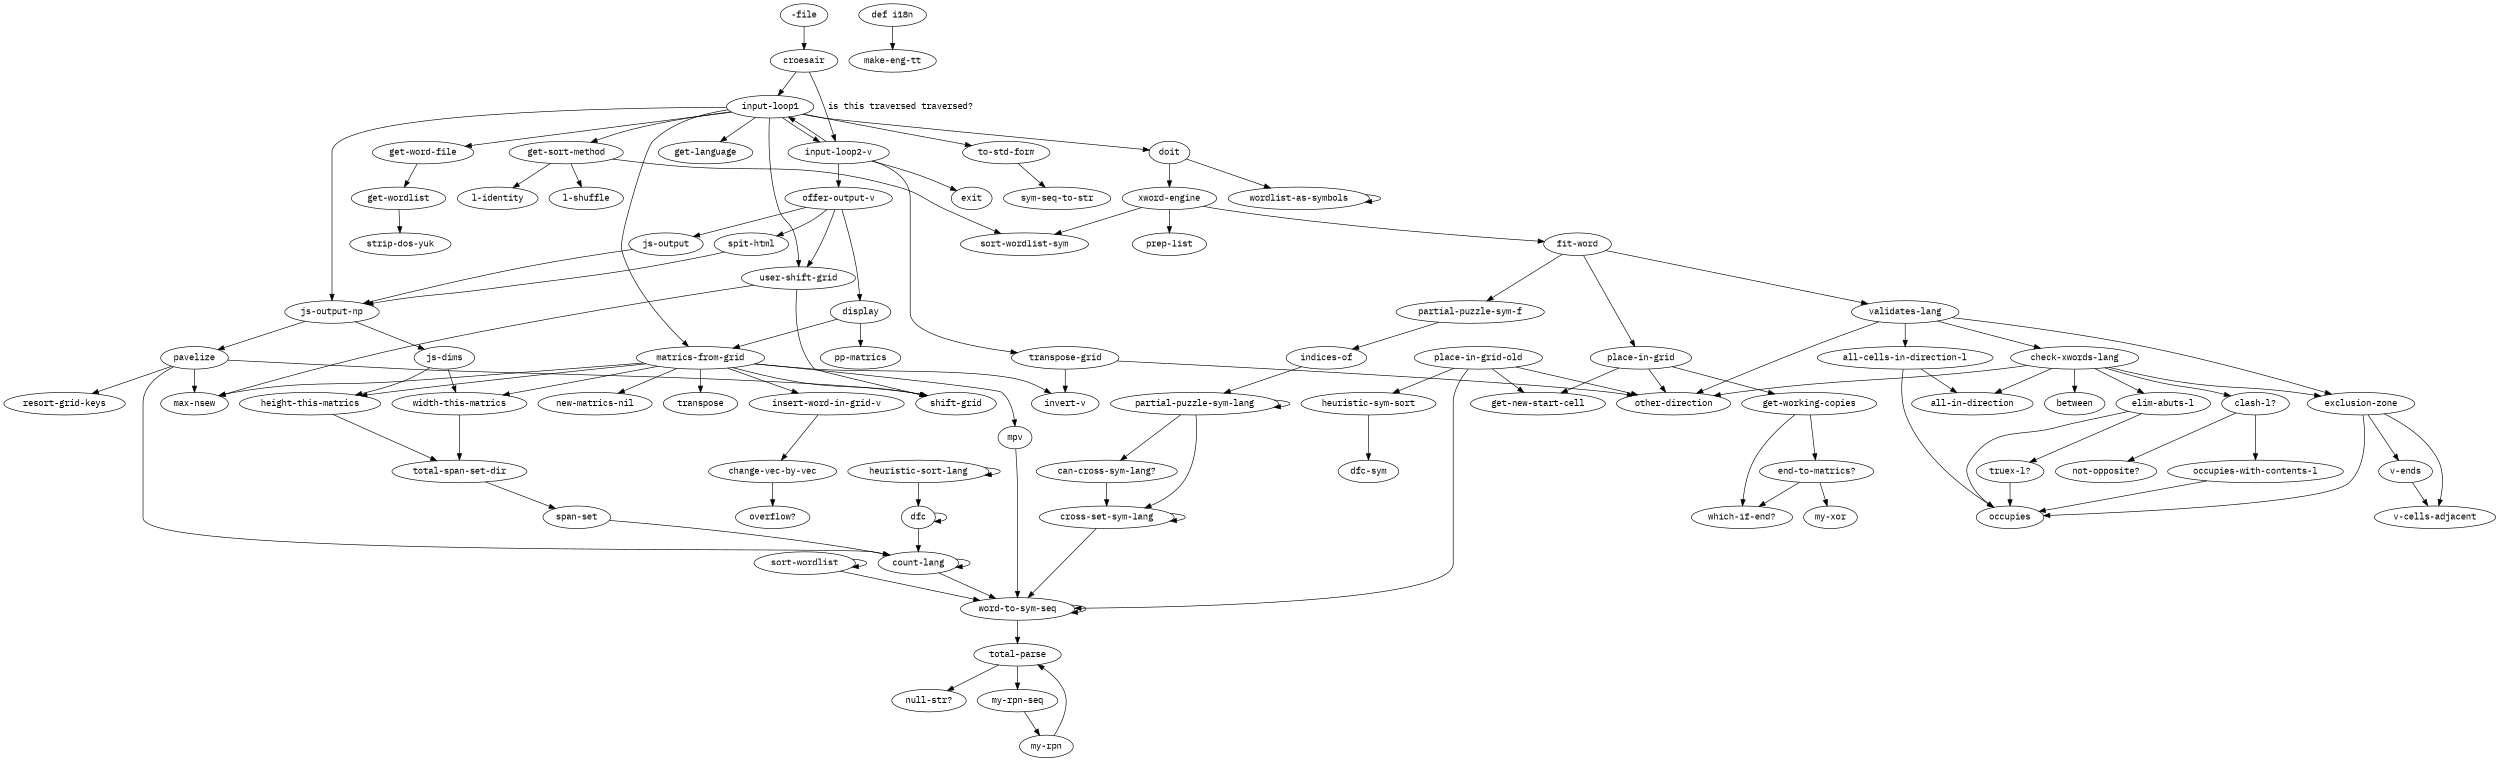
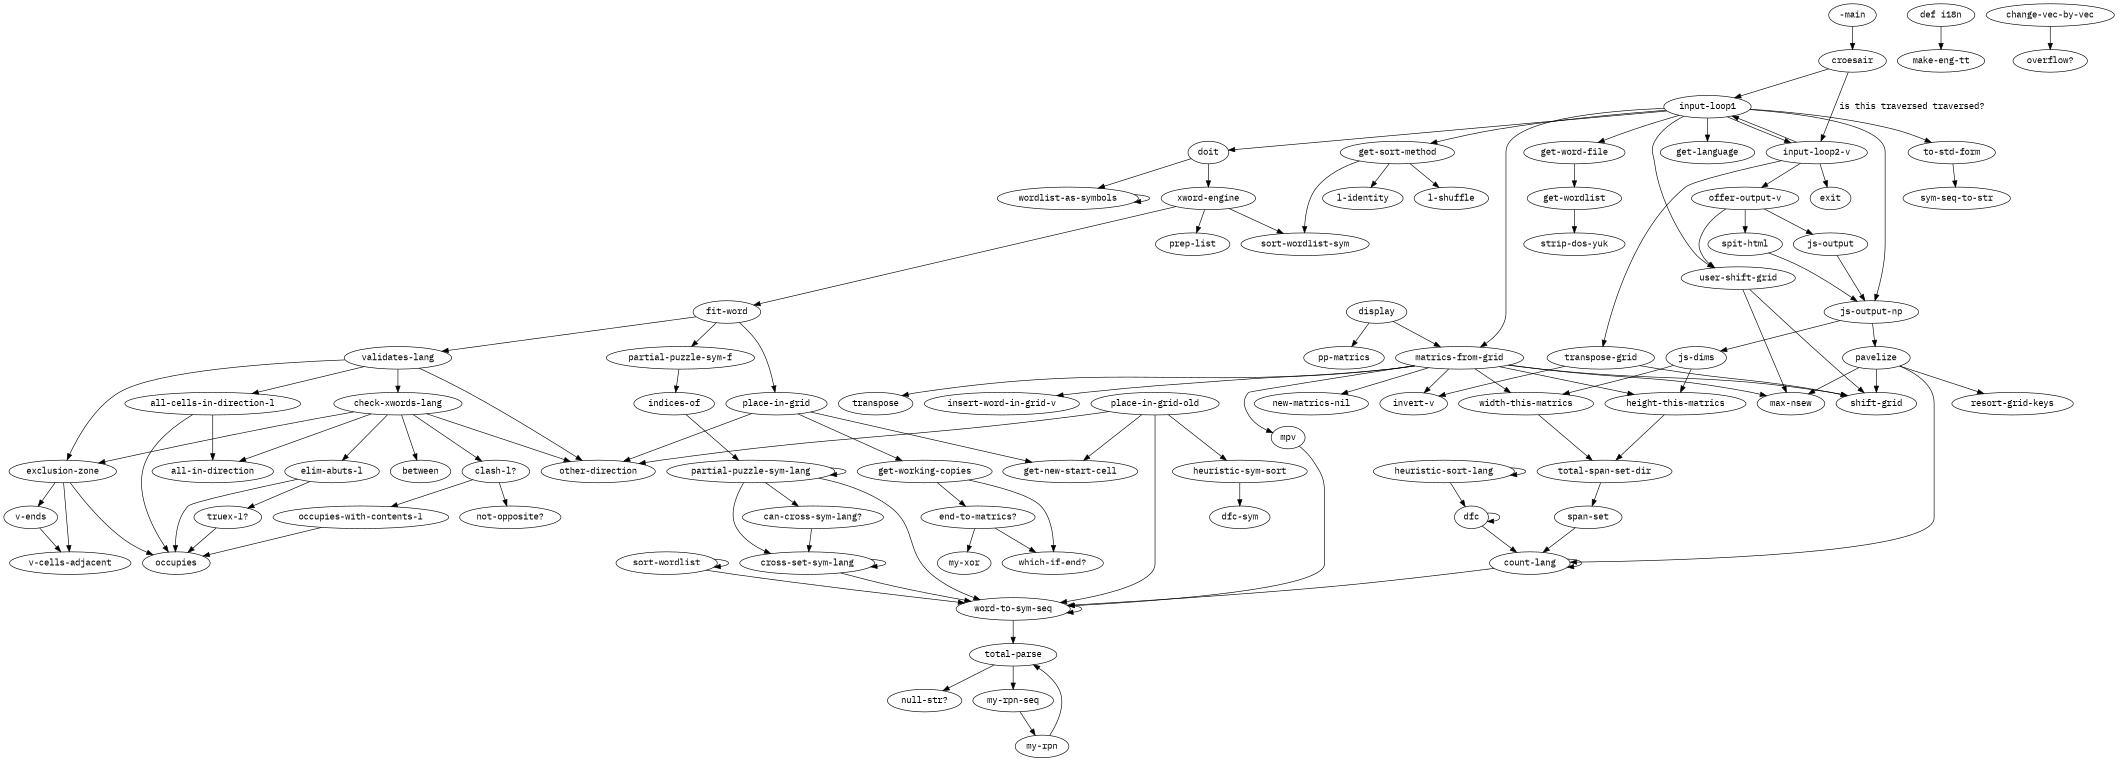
node "-file": label "-file" -> "-main"
edge "offer-output-v" -> "display": removed
edge "transpose-grid" -> "other-direction": now "transpose-grid" -> "shift-grid"
edge "insert-word-in-grid-v" -> "change-vec-by-vec": removed
edge "partial-puzzle-sym-lang" -> "word-to-sym-seq": added
